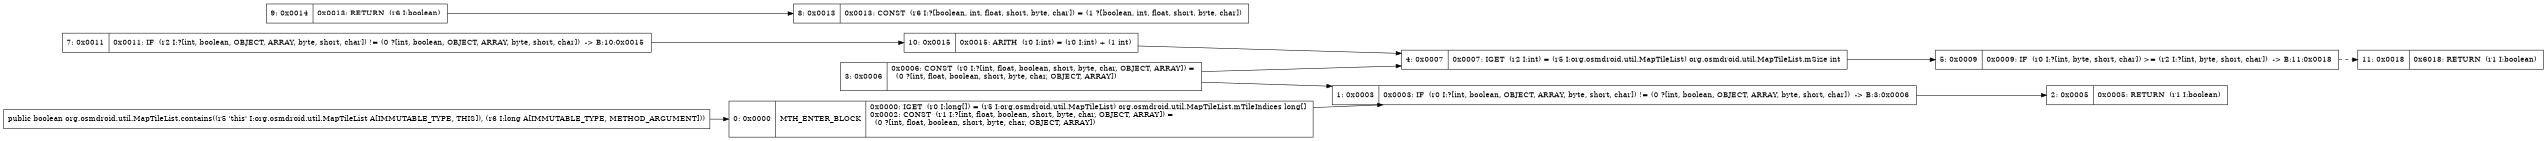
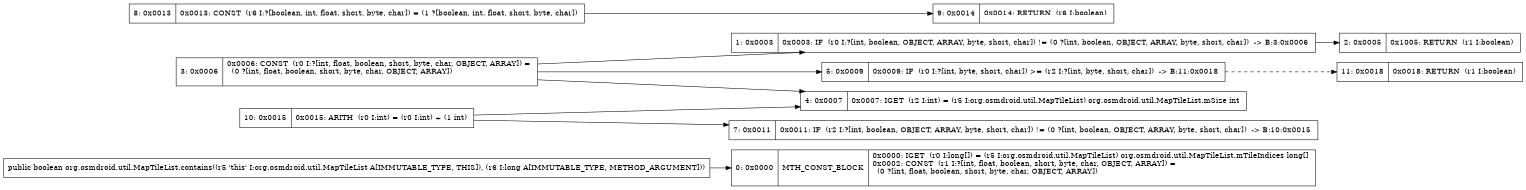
node "9: 0x0014": text "0x0013: RETURN  (r6 I:boolean)" -> "0x0014: RETURN  (r6 I:boolean)"
edge "9: 0x0014" -> "8: 0x0013": reversed
edge "7: 0x0011" -> "10: 0x0015": reversed
node "11: 0x0018": text "0x6018: RETURN  (r1 I:boolean)" -> "0x0018: RETURN  (r1 I:boolean)"
edge "4: 0x0007" -> "5: 0x0009": now "3: 0x0006" -> "5: 0x0009"
node "2: 0x0005": text "0x0005: RETURN  (r1 I:boolean)" -> "0x1005: RETURN  (r1 I:boolean)"
edge "0: 0x0000" -> "1: 0x0003": removed
node "0: 0x0000": text "MTH_ENTER_BLOCK" -> "MTH_CONST_BLOCK"
